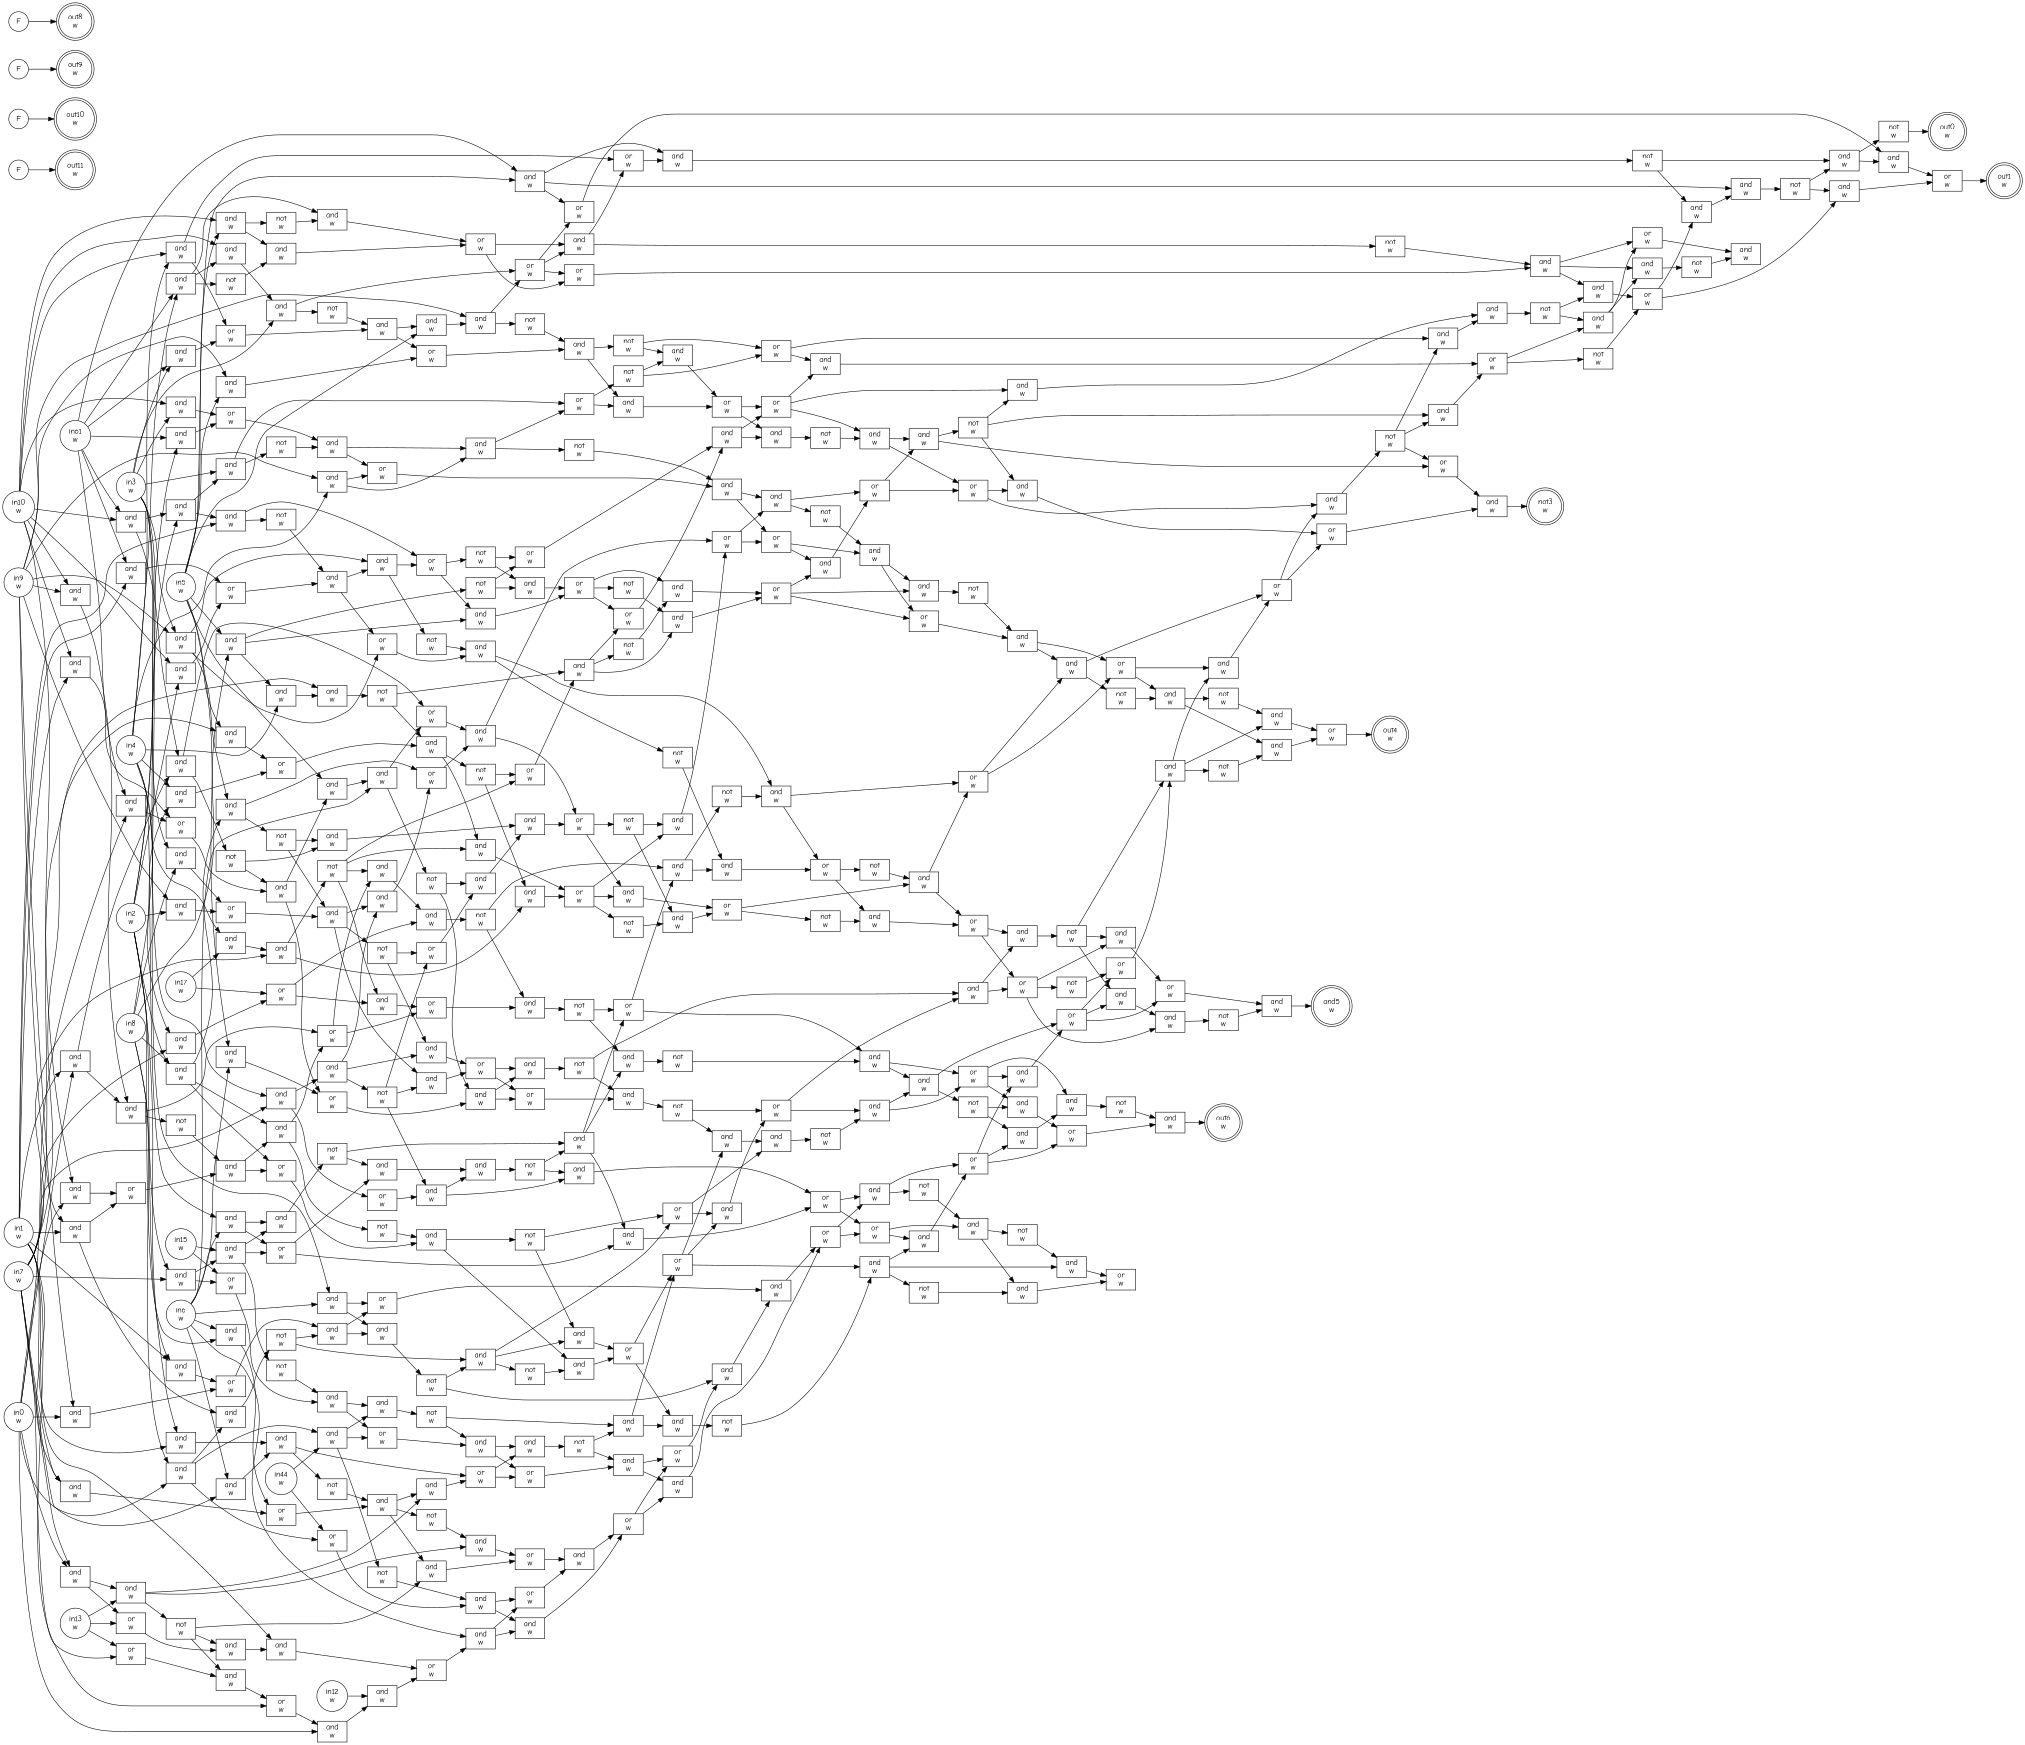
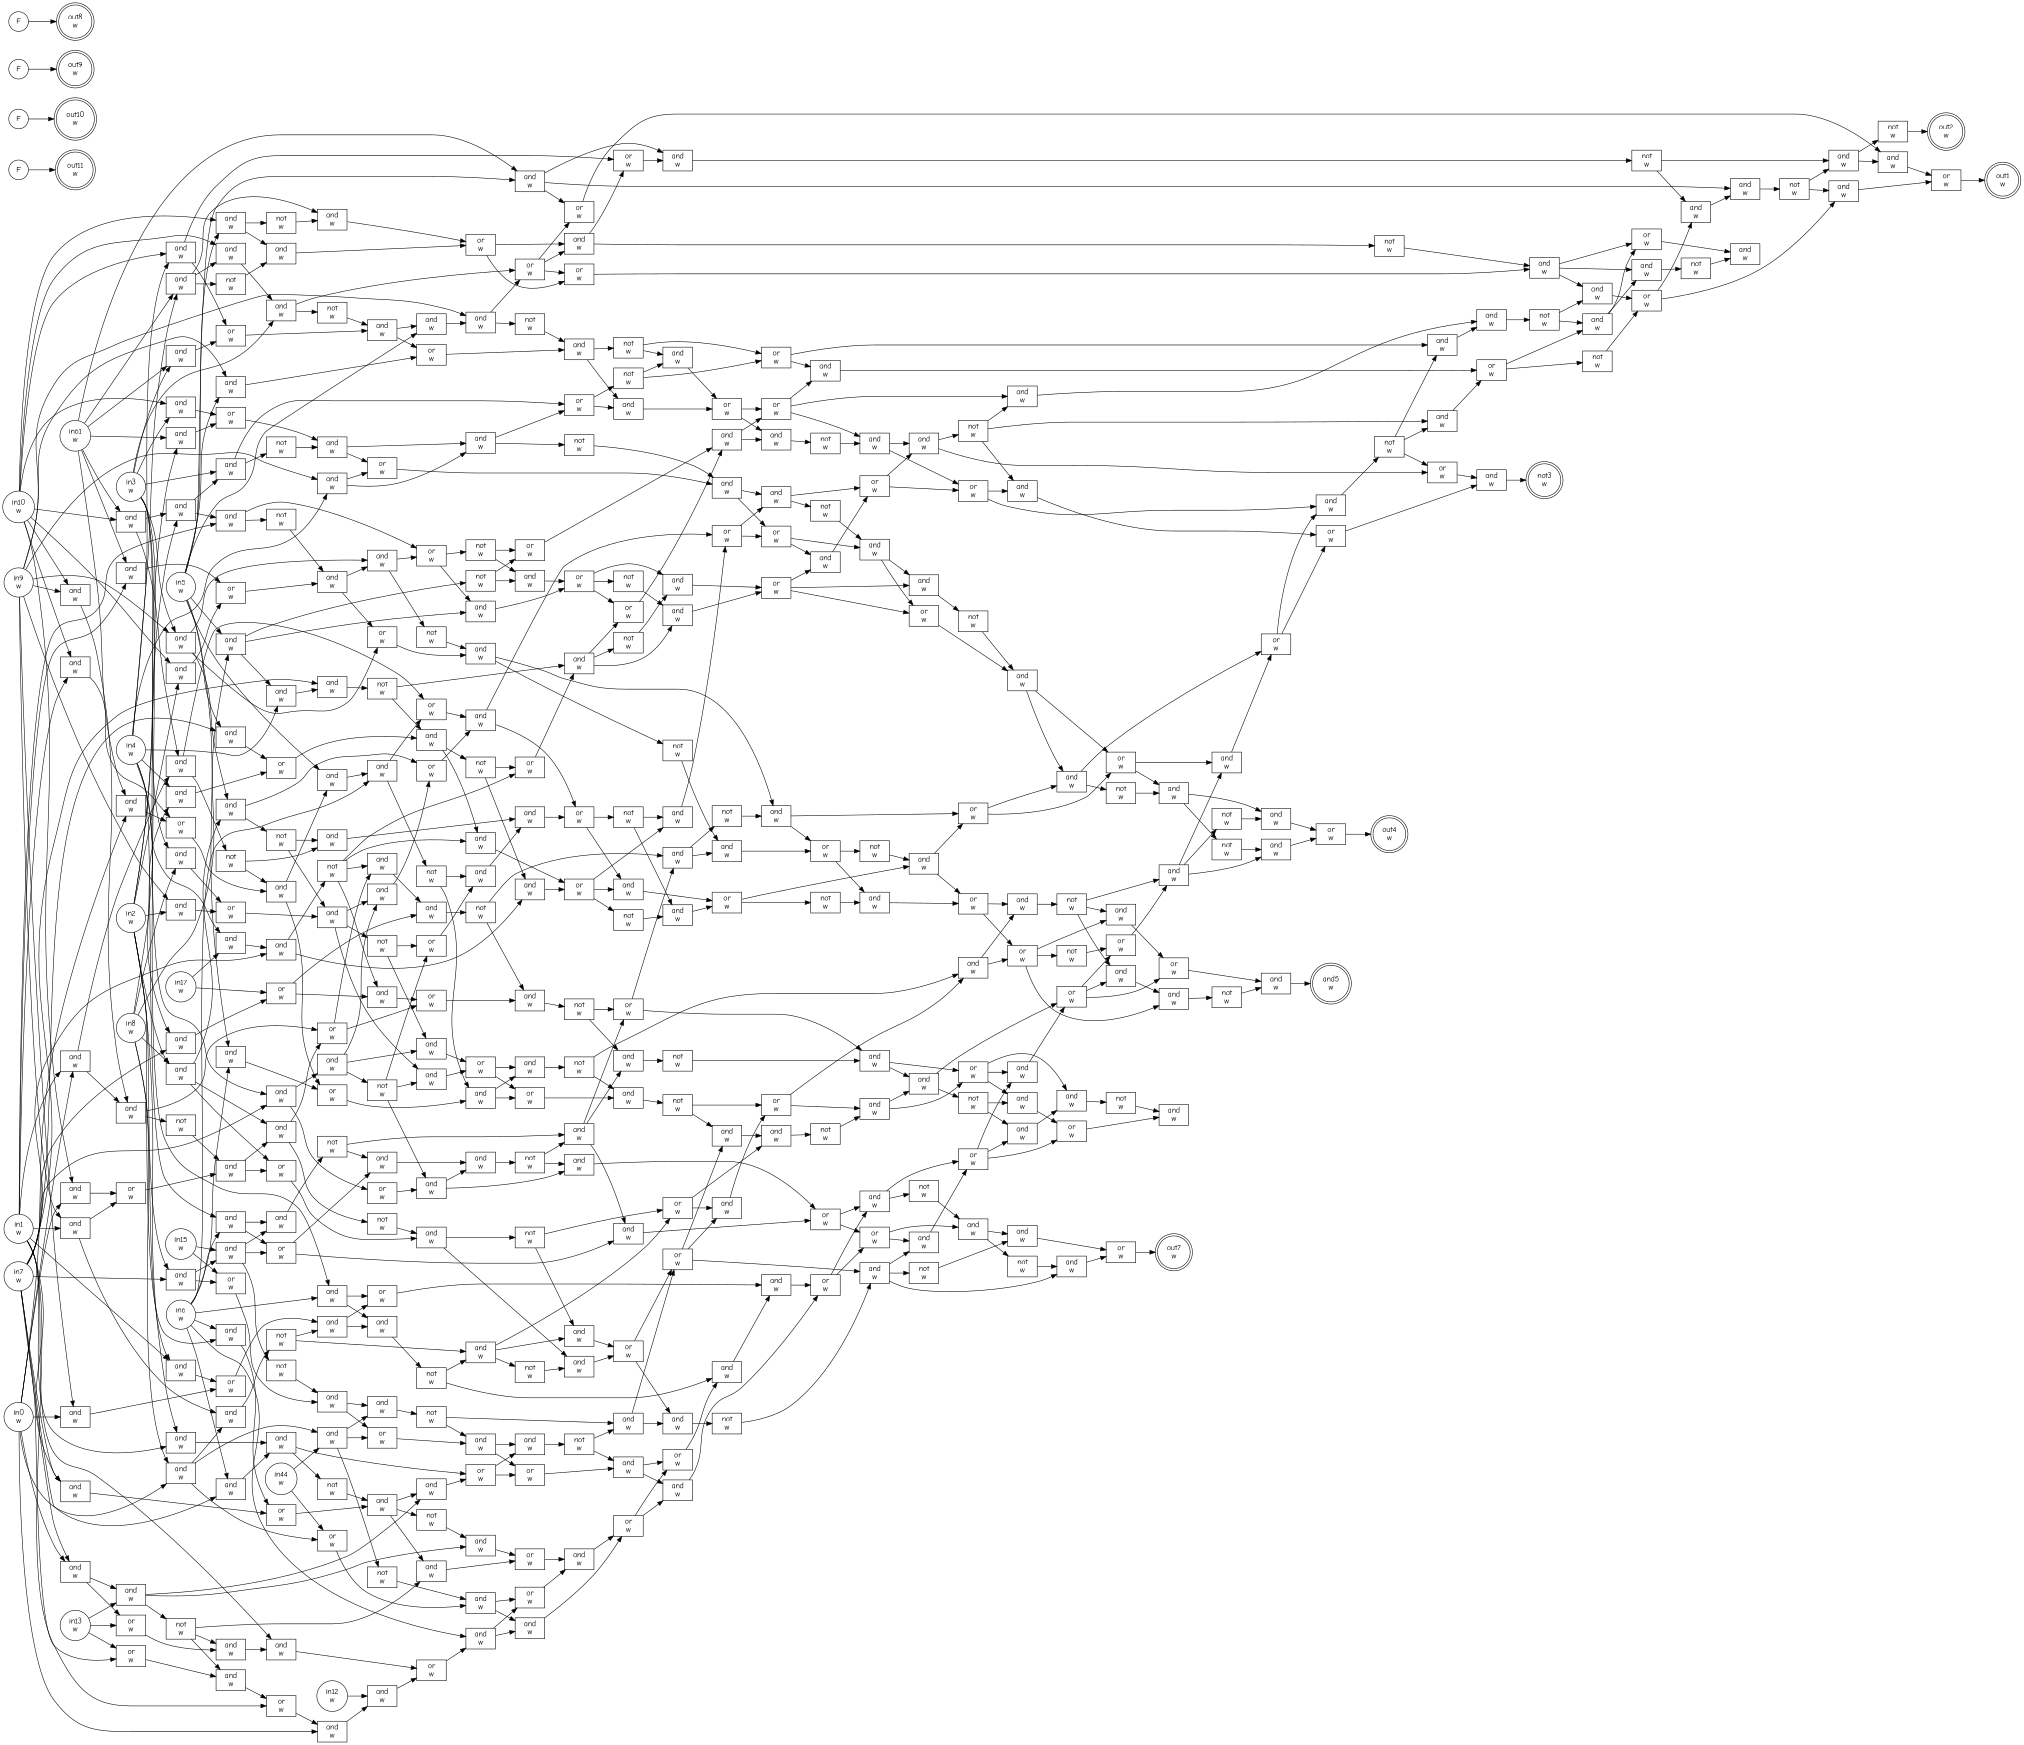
node "out0 w": label "out0 w" -> "out2 w"
node "out6 w": removed
node "out7 w": added
